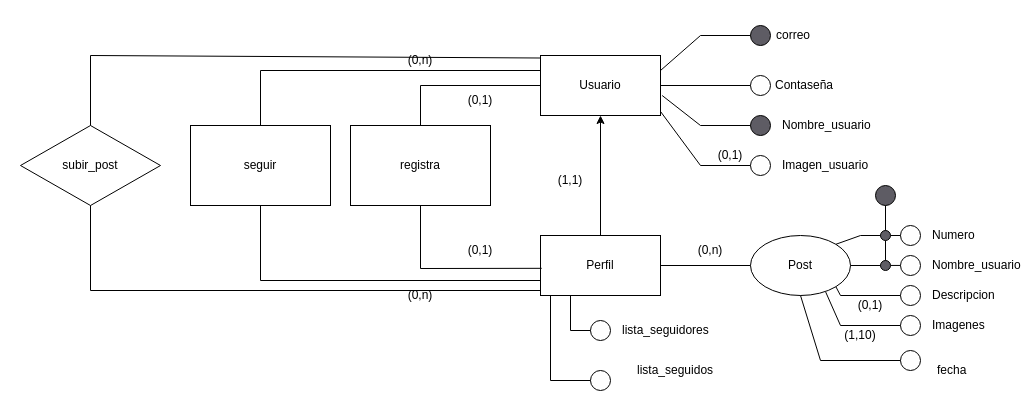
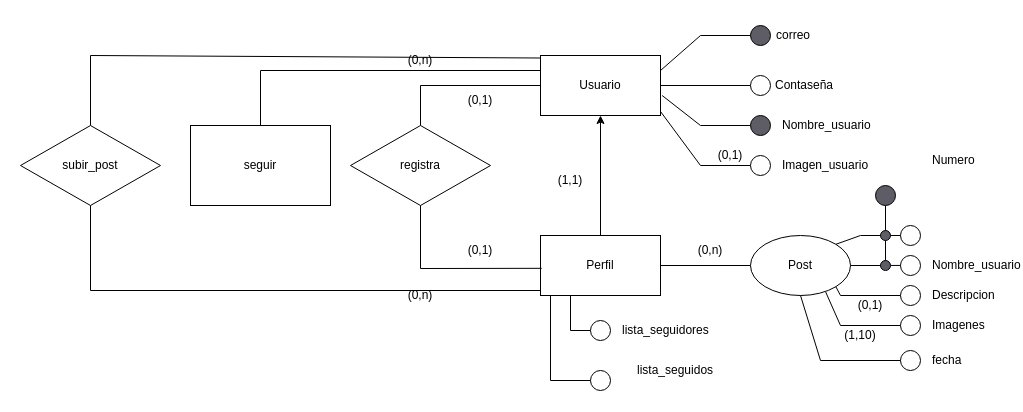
node "registra": shape rectangle -> diamond
node "Numero": moved (961, 236) -> (961, 161)
edge "seguir" -- "Perfil": removed
node "fecha": moved (966, 371) -> (961, 361)
